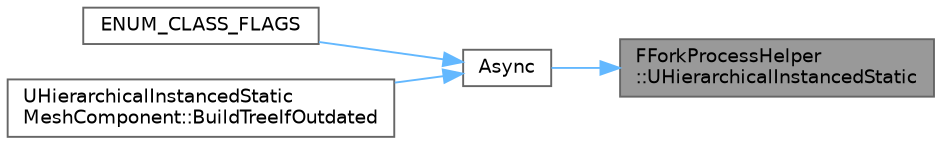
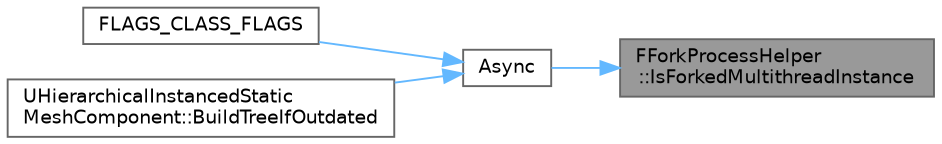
node "ENUM_CLASS_FLAGS": label "ENUM_CLASS_FLAGS" -> "FLAGS_CLASS_FLAGS"
node "FForkProcessHelper ::UHierarchicalInstancedStatic": label "FForkProcessHelper ::UHierarchicalInstancedStatic" -> "FForkProcessHelper ::IsForkedMultithreadInstance"
